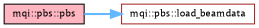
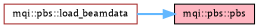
edge "mqi::pbs::pbs" -> "mqi::pbs::load_beamdata": reversed
